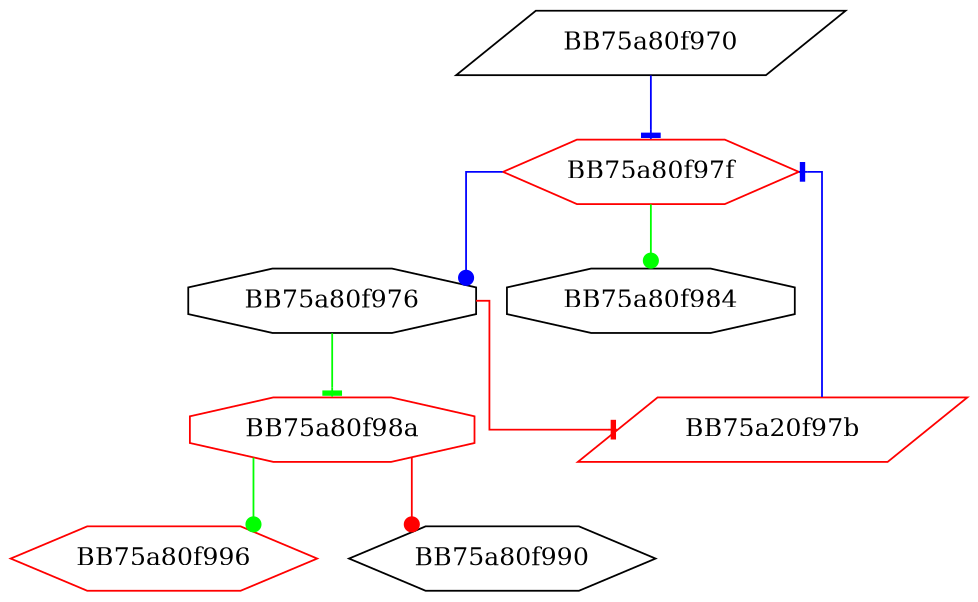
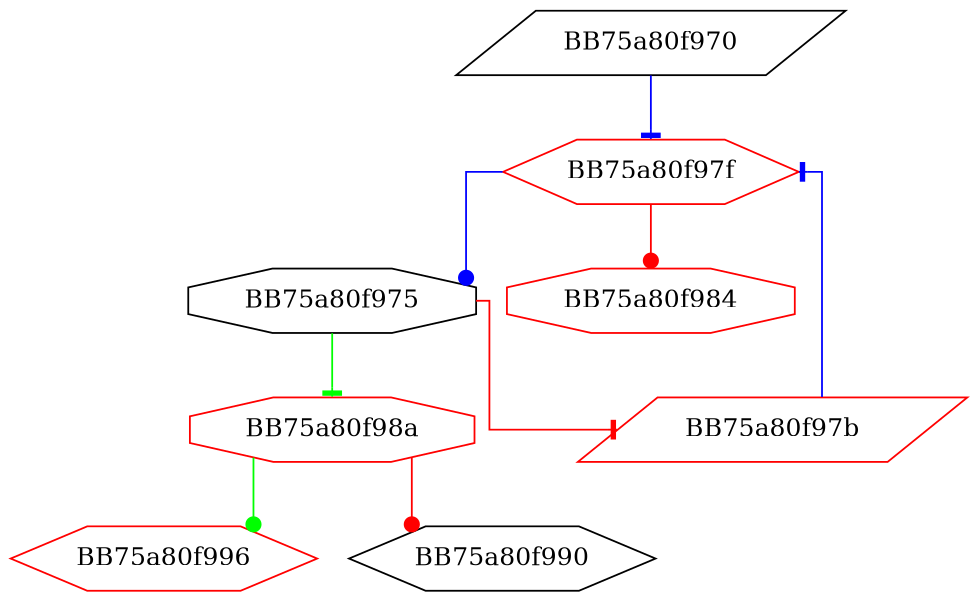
edge "BB75a80f97f" -> "BB75a80f984": color green -> red
node "BB75a80f976": label "BB75a80f976" -> "BB75a80f975"
node "BB75a80f984": color black -> red
node "BB75a20f97b": label "BB75a20f97b" -> "BB75a80f97b"
